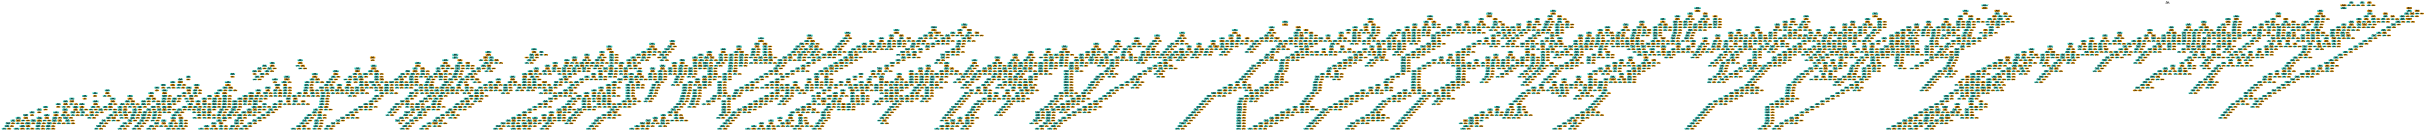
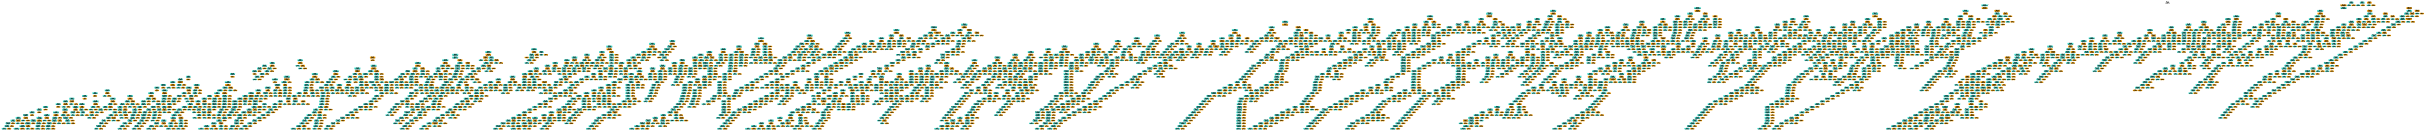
node "time <= 1.039 gini = 0.23 samples = 7 value = [6.276, 0.958]": fillcolor orange -> turquoise
node "gini = 0.0 samples = 410 value = [428.892, 0.0]": added
